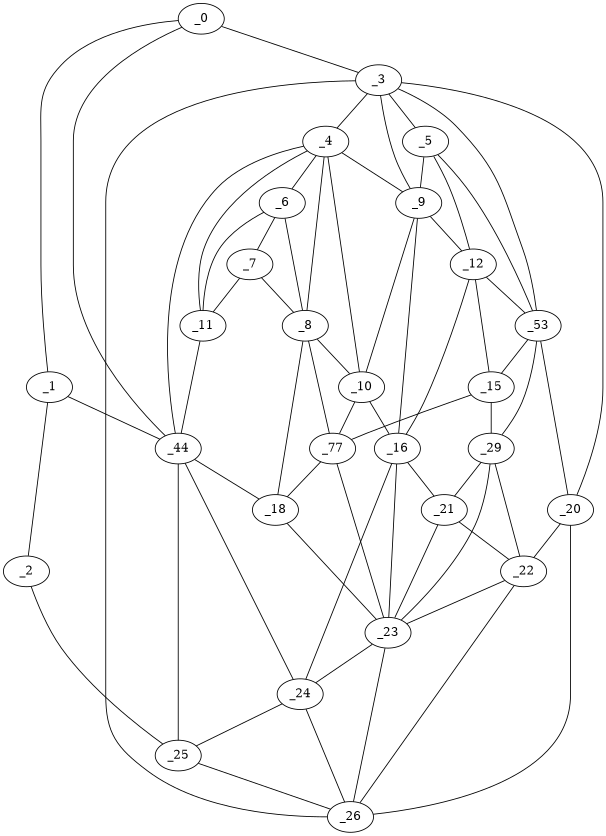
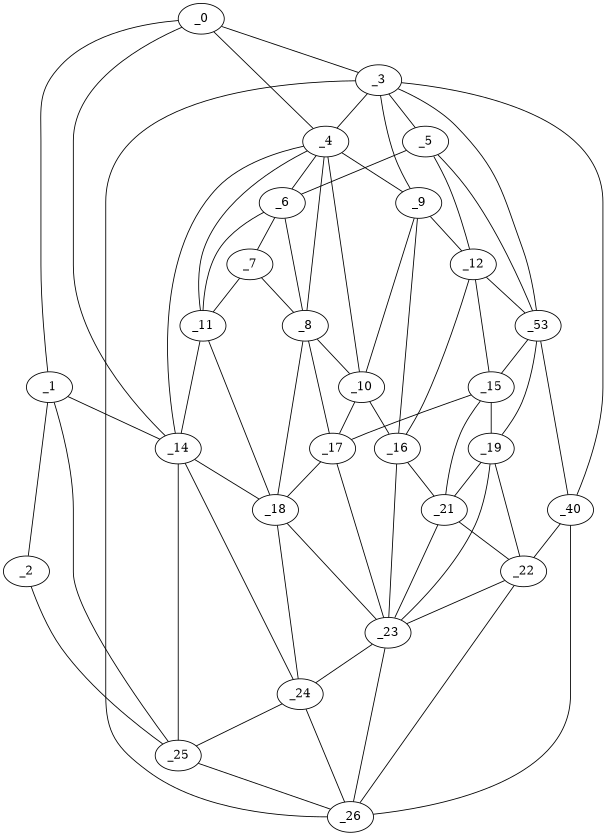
edge "_0" -- "_4": added
edge "_5" -- "_9": now "_5" -- "_6"
edge "_11" -- "_18": added
edge "_15" -- "_21": added
node "_44": label "_44" -> "_14"
node "_77": label "_77" -> "_17"
node "_29": label "_29" -> "_19"
node "_20": label "_20" -> "_40"
edge "_16" -- "_24": now "_18" -- "_24"
edge "_1" -- "_25": added
